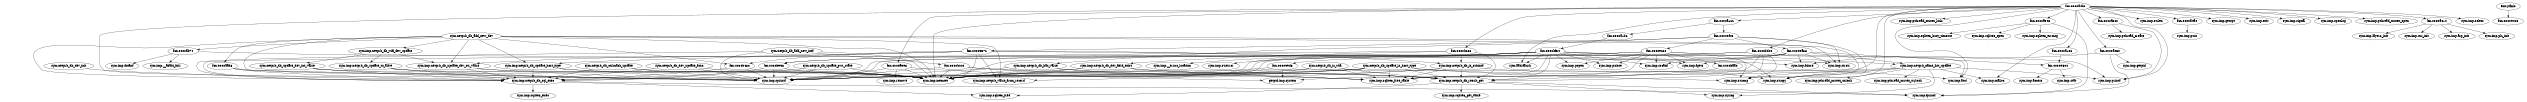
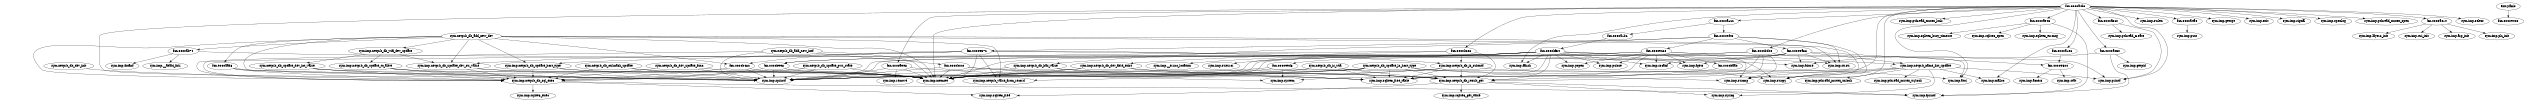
node "sym.aad.fflush": label "sym.aad.fflush" -> "sym.imp.fflush"
node "getpid.imp.system": label "getpid.imp.system" -> "sym.imp.system"
